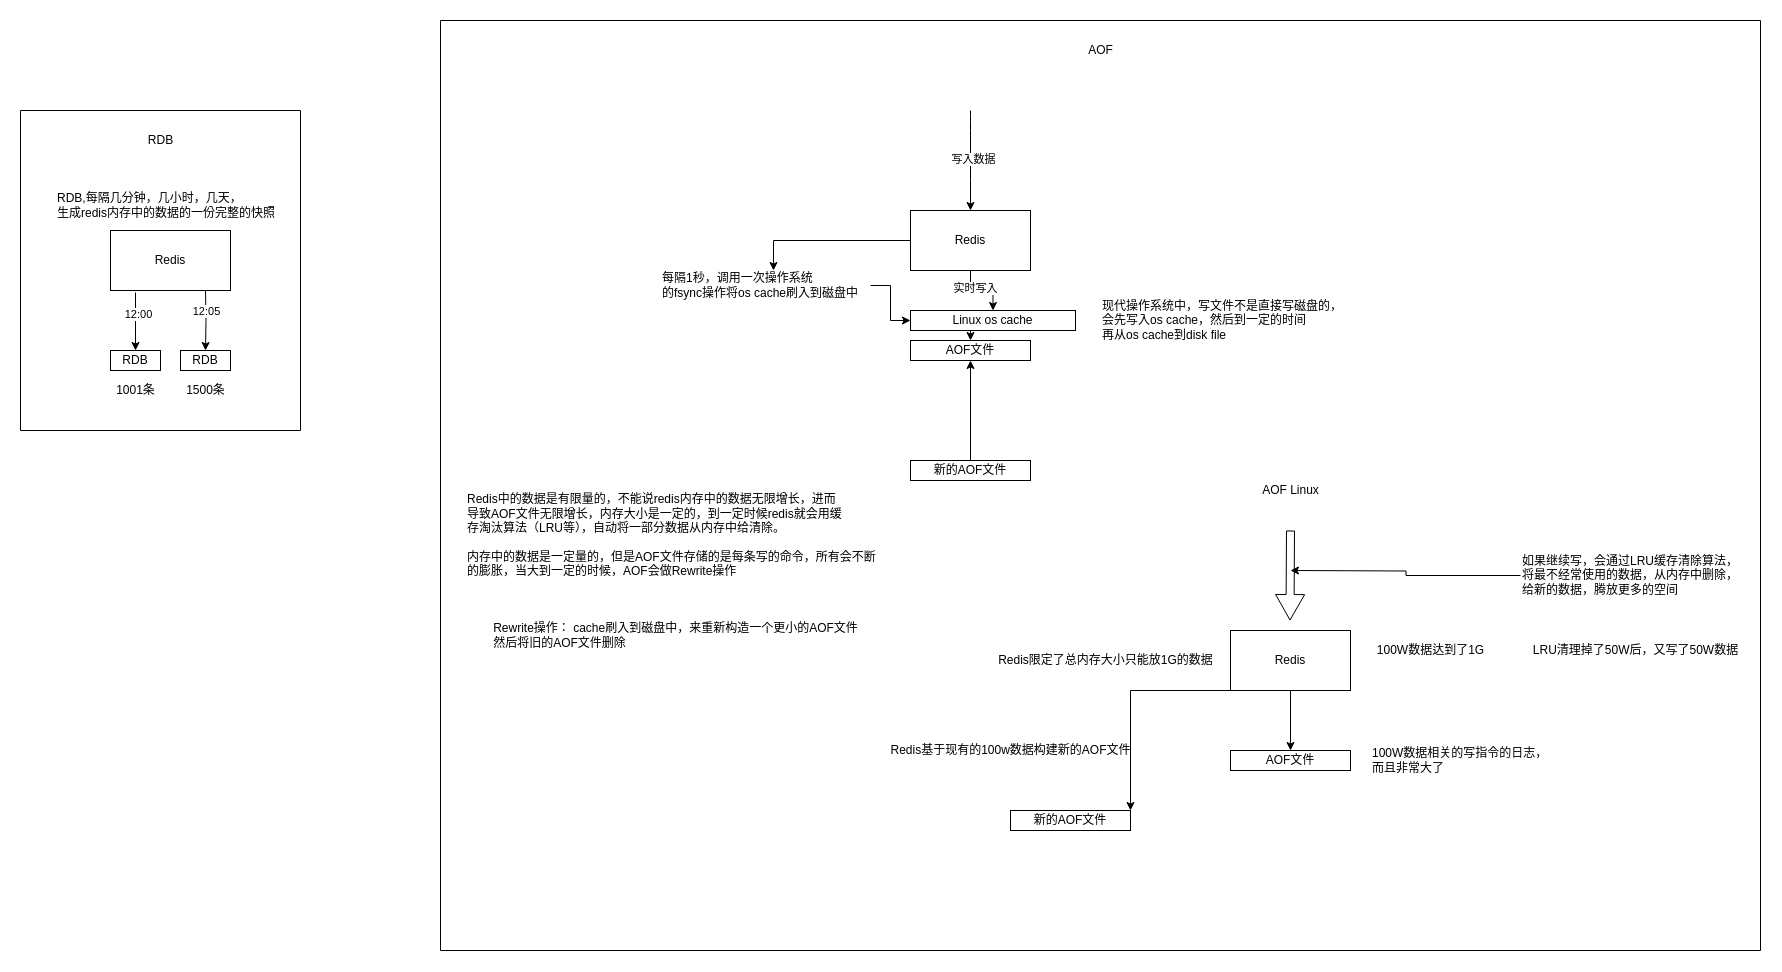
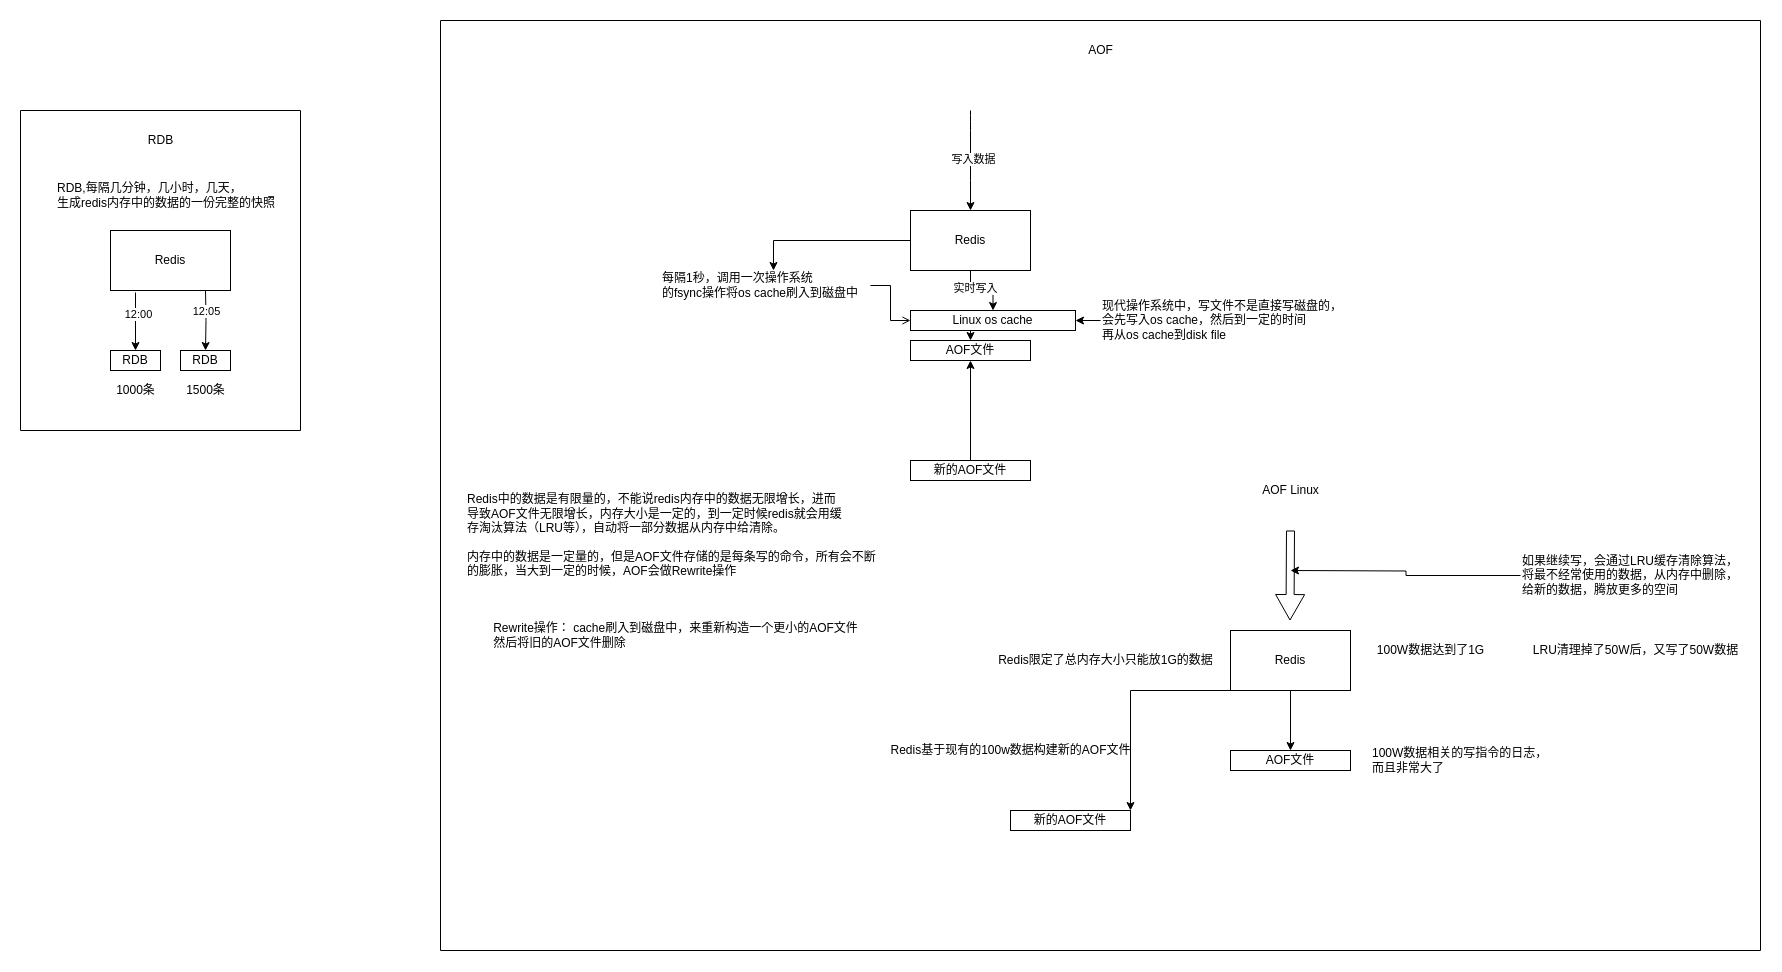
node "RDB,每隔几分钟，几小时，几天， 生成redis内存中的数据的一份完整的快照": moved (171, 206) -> (171, 196)
edge "每隔1秒，调用一次操作系统 的fsync操作将os cache刷入到磁盘中" -> "Linux os cache": arrowhead classic -> open
edge "现代操作系统中，写文件不是直接写磁盘的， 会先写入os cache，然后到一定的时间 再从os cache到disk file" -> "Linux os cache": added
node "1001条": label "1001条" -> "1000条"
